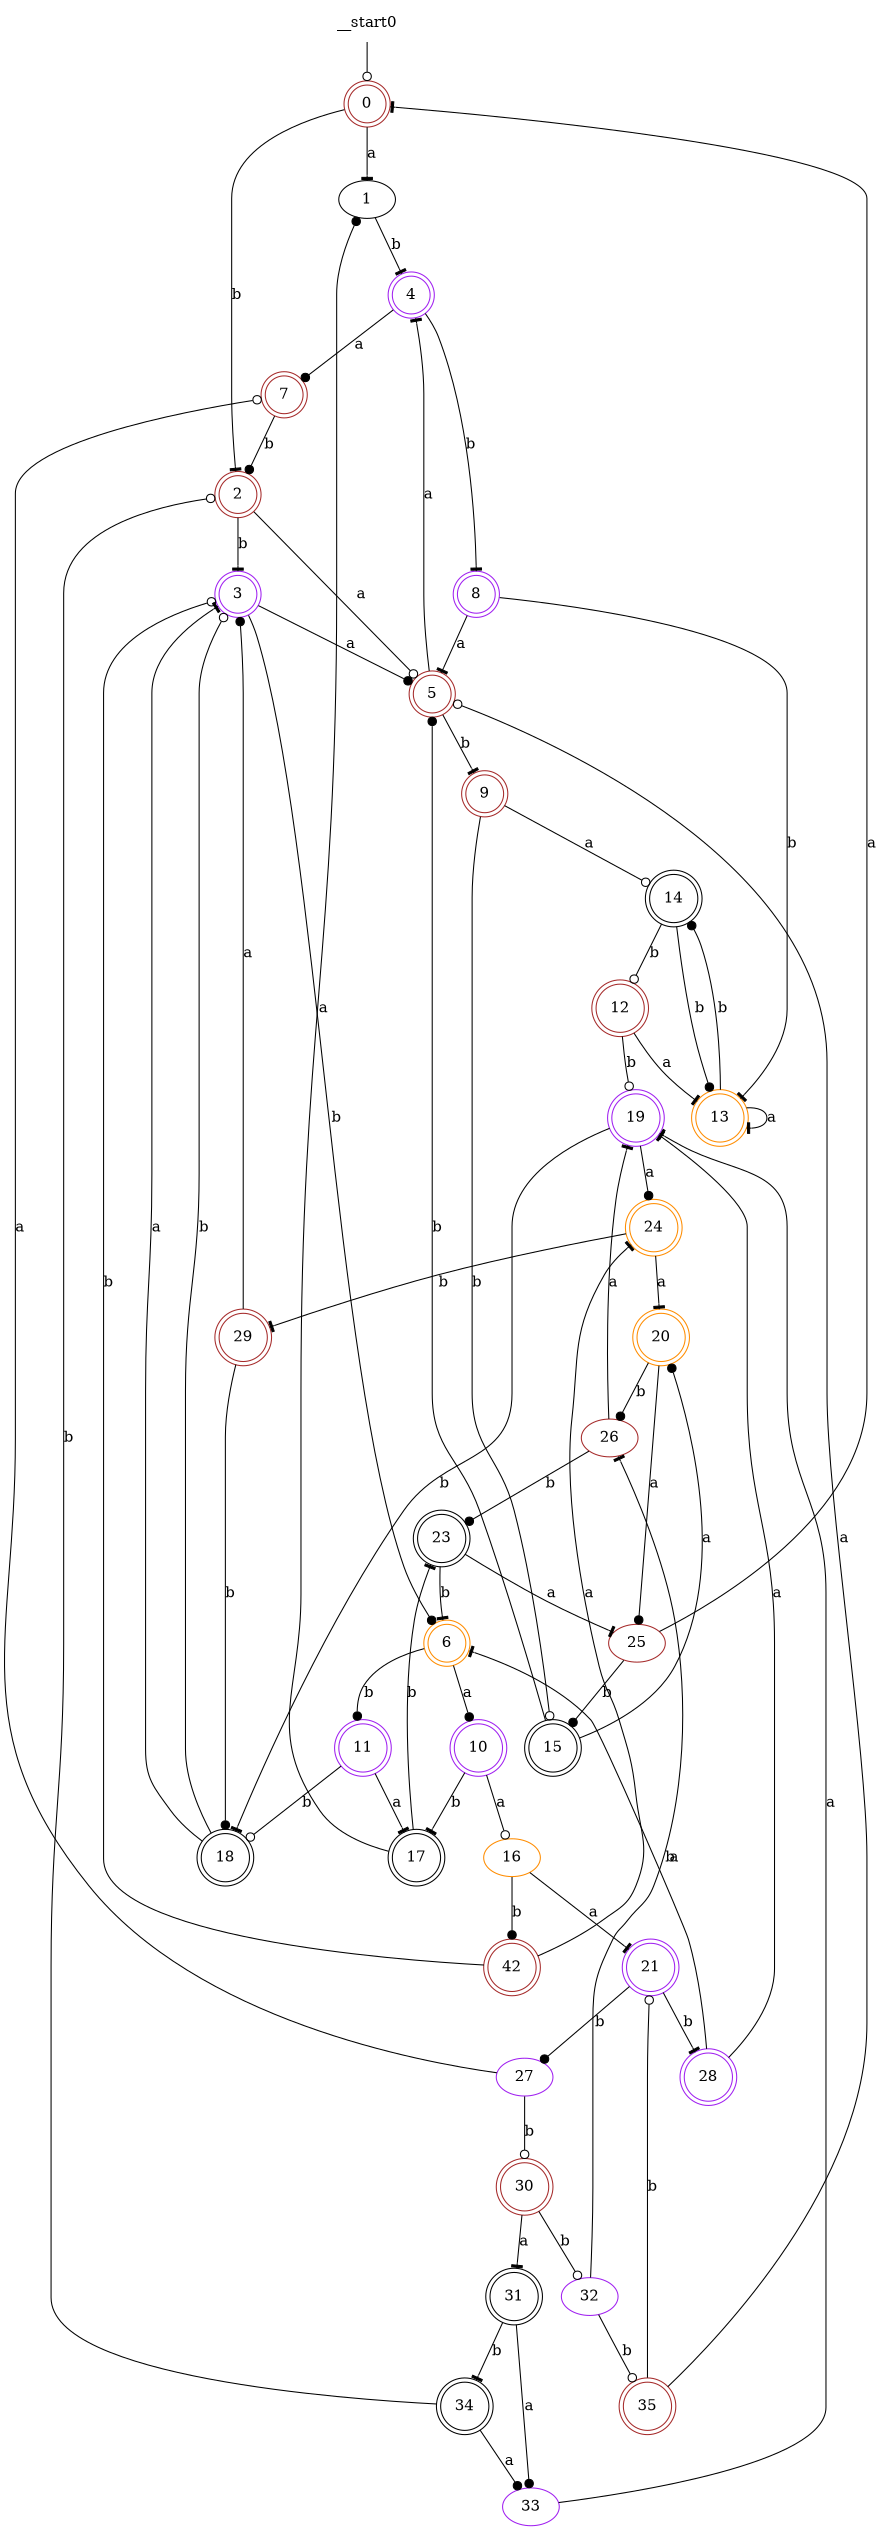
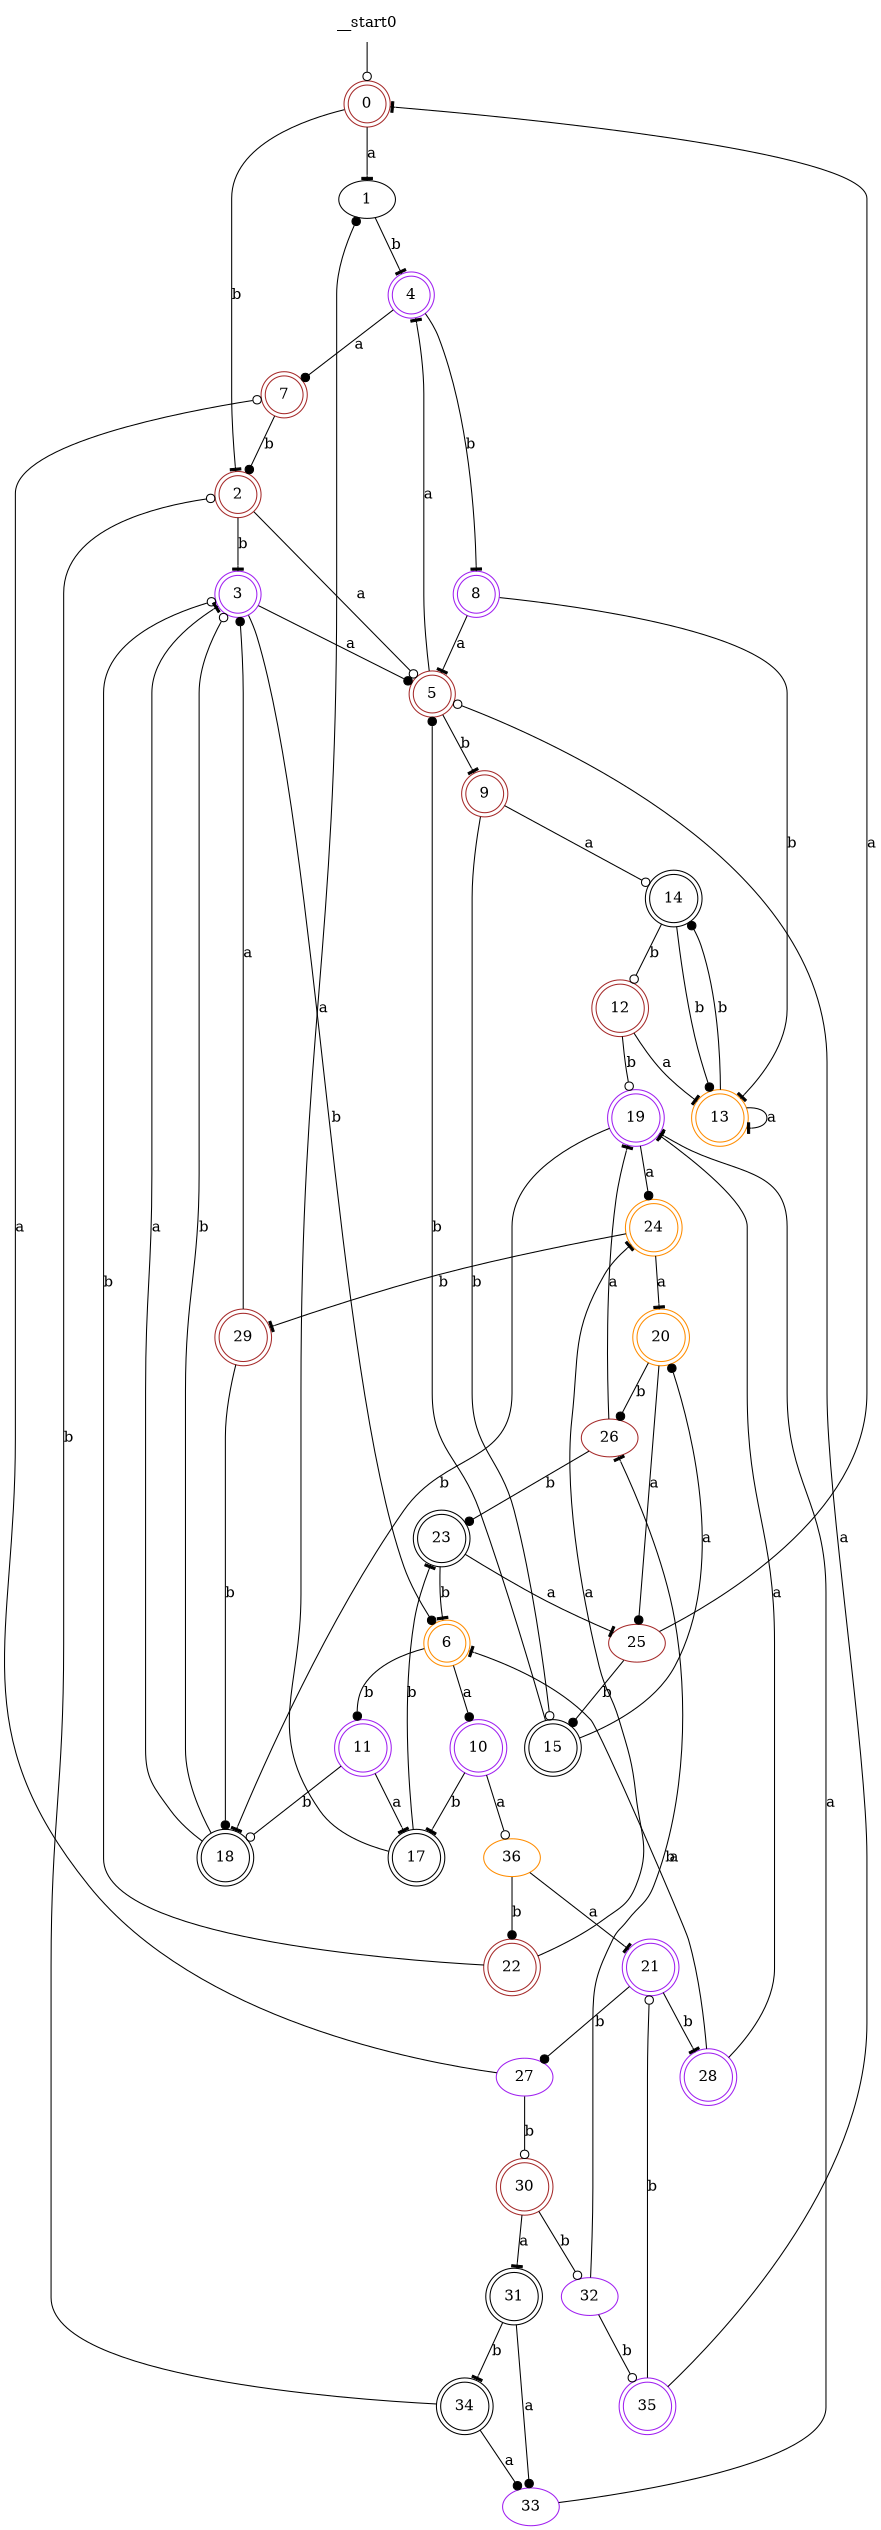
node "16": label "16" -> "36"
node "42": label "42" -> "22"
node "35": color brown -> purple
